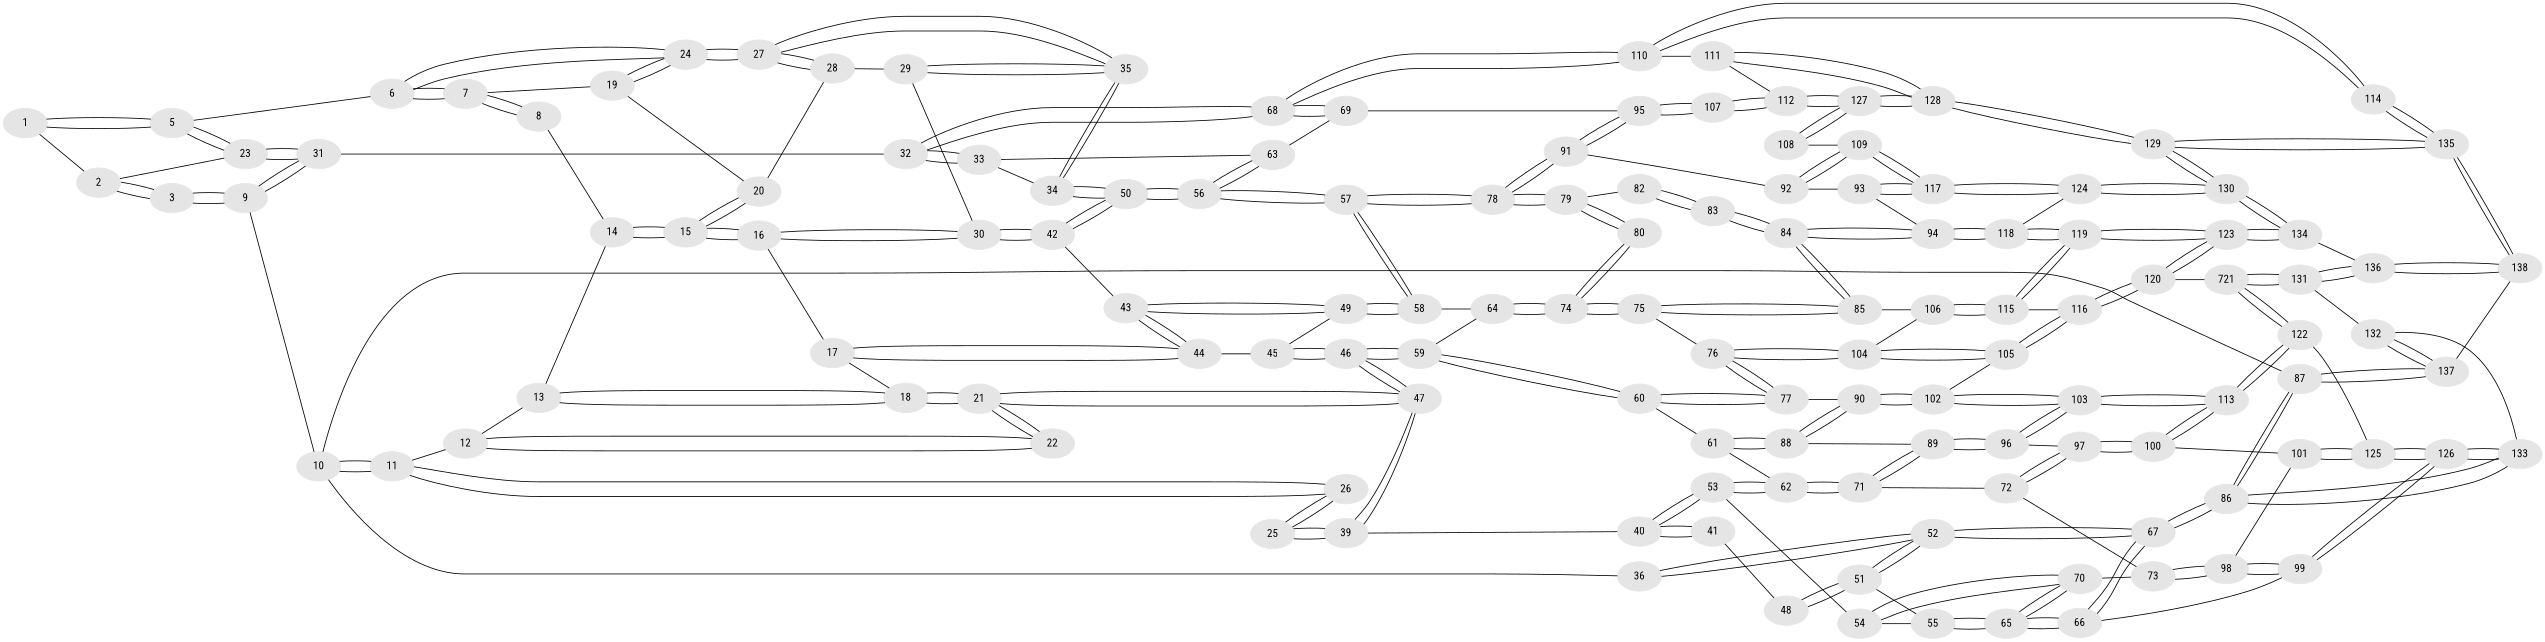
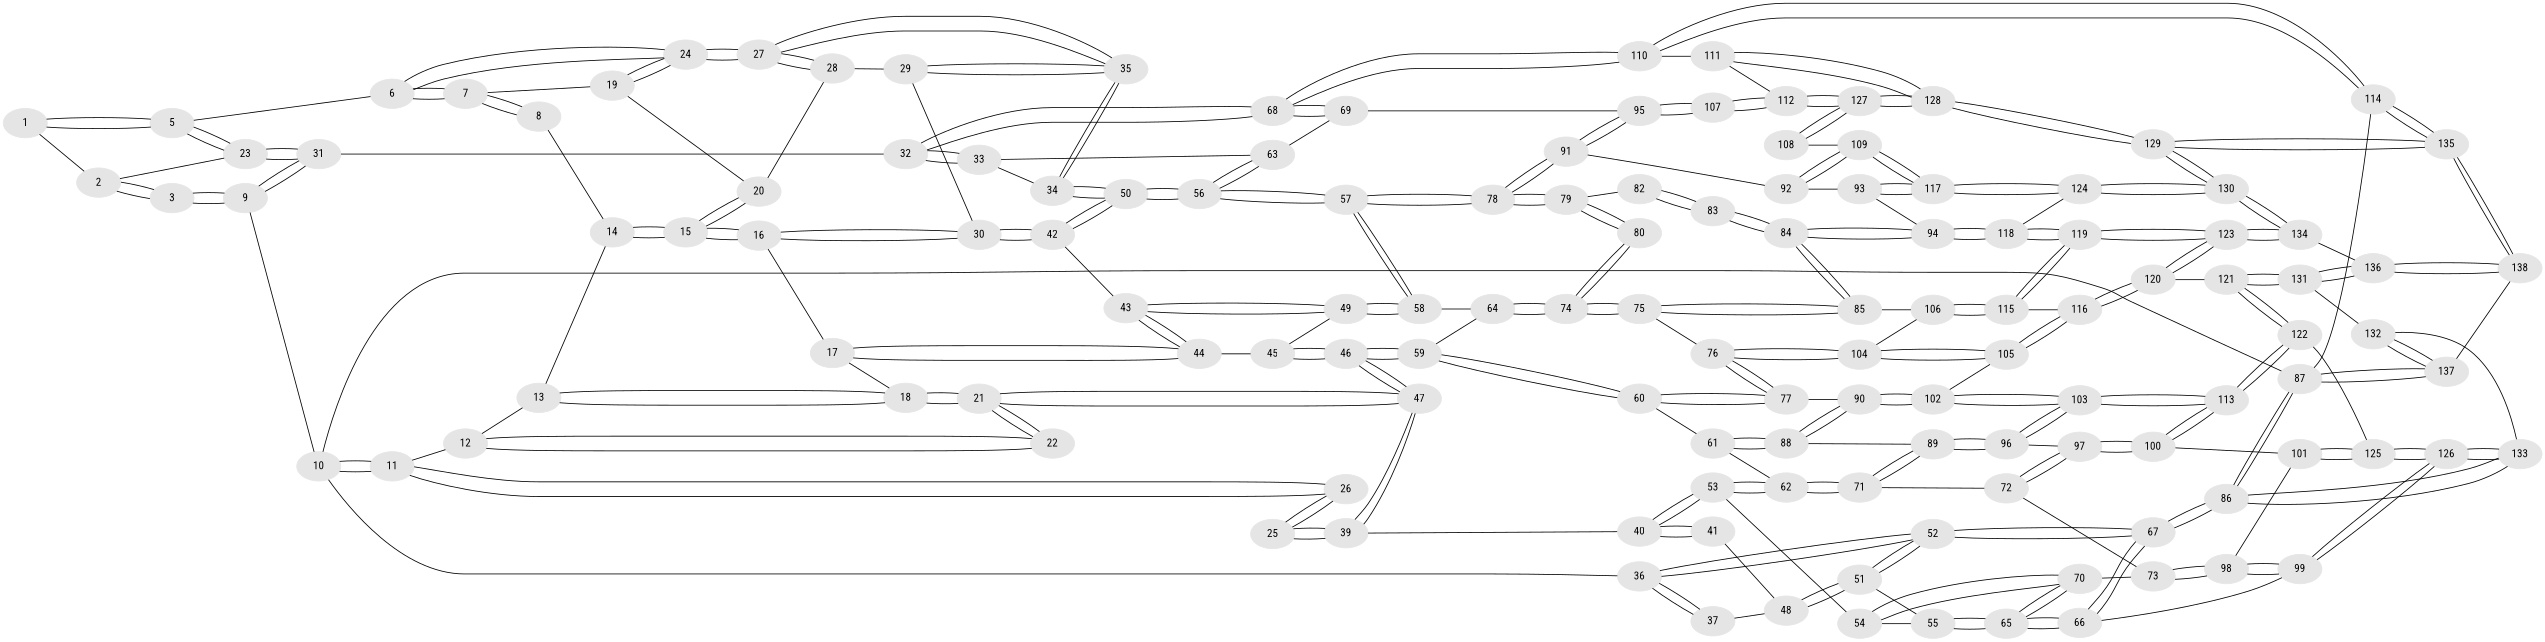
edge "114" -- "87": added
node "721": label "721" -> "121"
node "37": added
